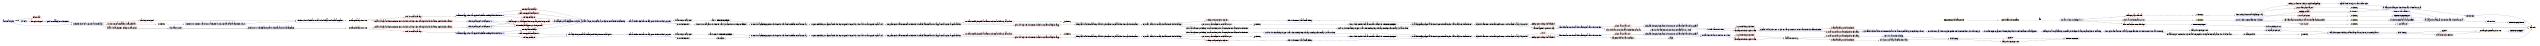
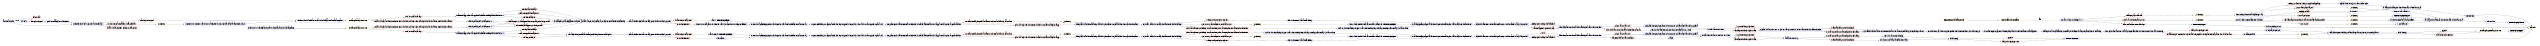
node "(I don't blame u I guess)": removed
